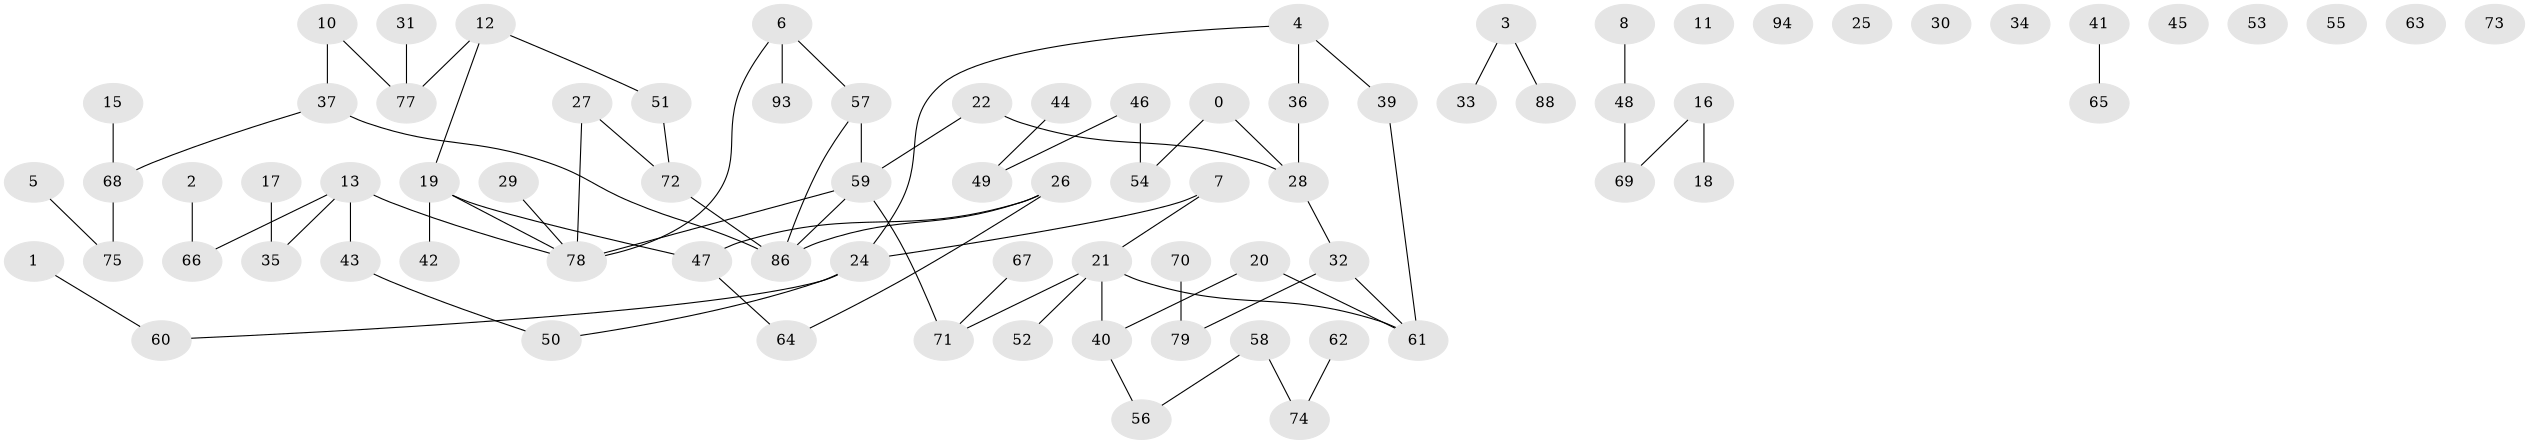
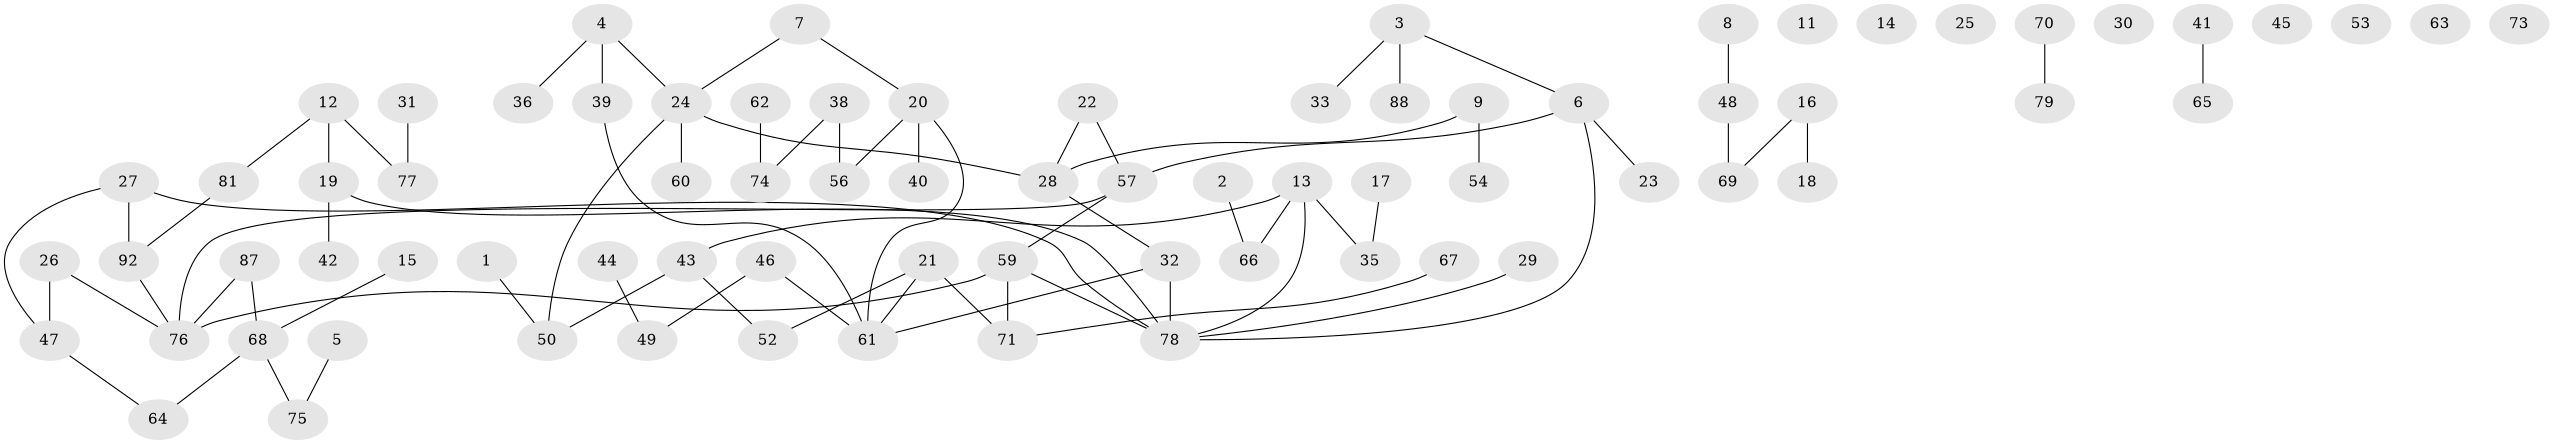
node "10": removed
node "94": label "94" -> "14"
node "34": removed
node "55": removed
edge "3" -- "6": added
node "37": label "37" -> "87"
node "51": label "51" -> "81"
node "93": label "93" -> "23"
node "0": label "0" -> "9"
edge "46" -- "54": now "46" -- "61"
edge "22" -- "59": now "22" -- "57"
edge "36" -- "28": now "24" -- "28"
node "72": label "72" -> "92"
edge "7" -- "21": now "7" -- "20"
edge "19" -- "47": now "27" -- "47"
node "86": label "86" -> "76"
edge "26" -- "64": now "68" -- "64"
edge "32" -- "79": now "32" -- "78"
edge "1" -- "60": now "1" -- "50"
edge "43" -- "52": added
edge "21" -- "40": removed
node "58": label "58" -> "38"
edge "40" -- "56": now "20" -- "56"
